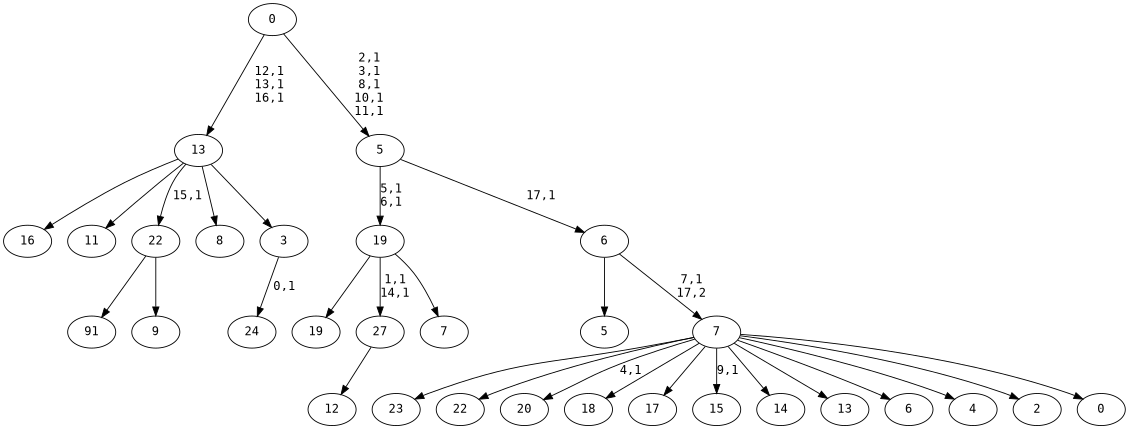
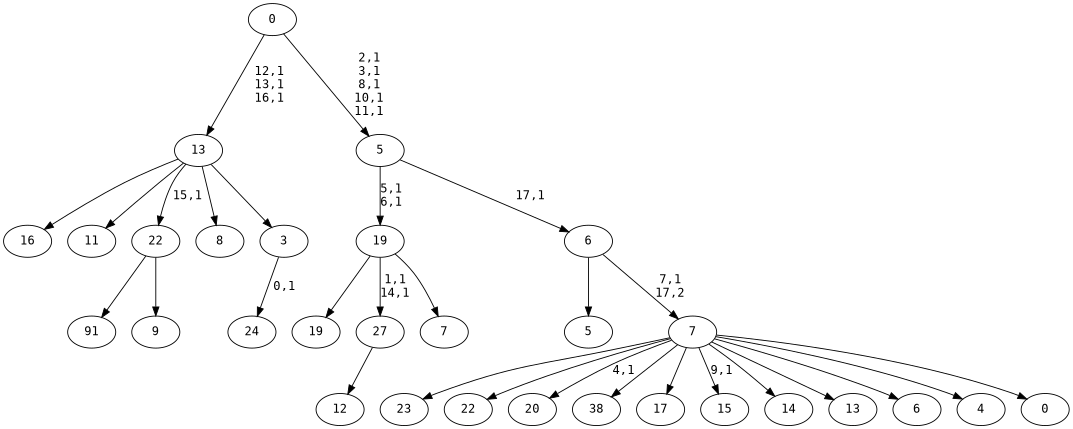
node "18": label "18" -> "38"
node "2": removed
